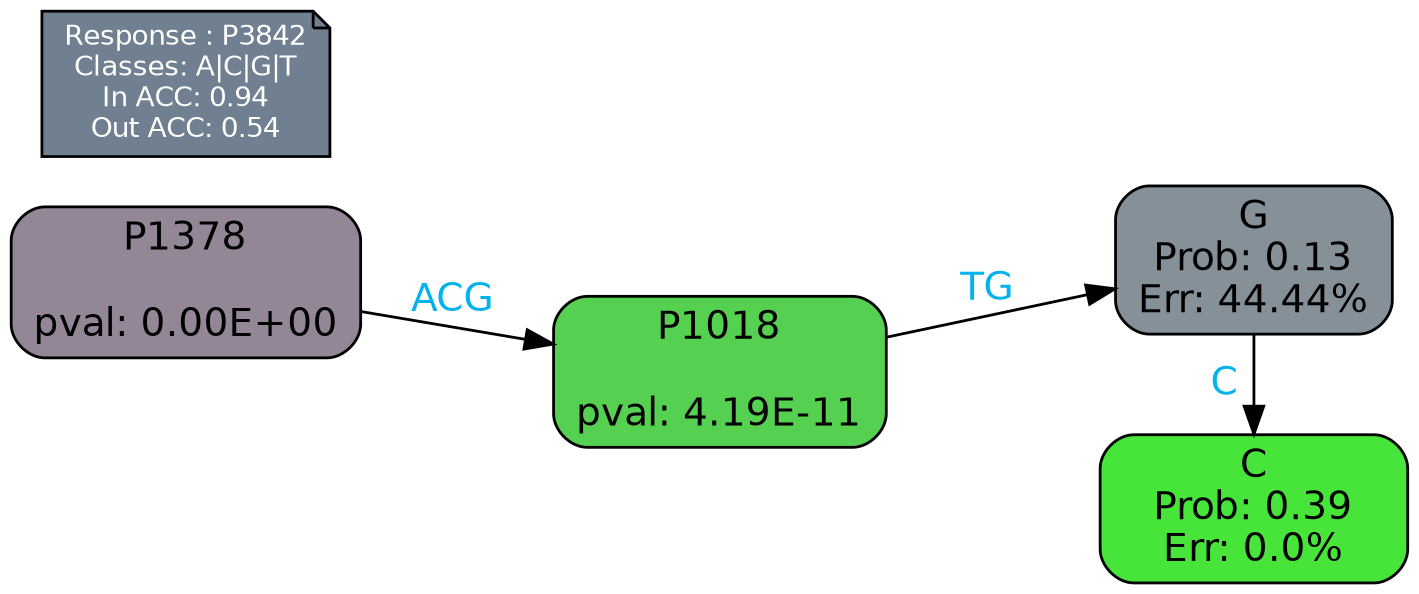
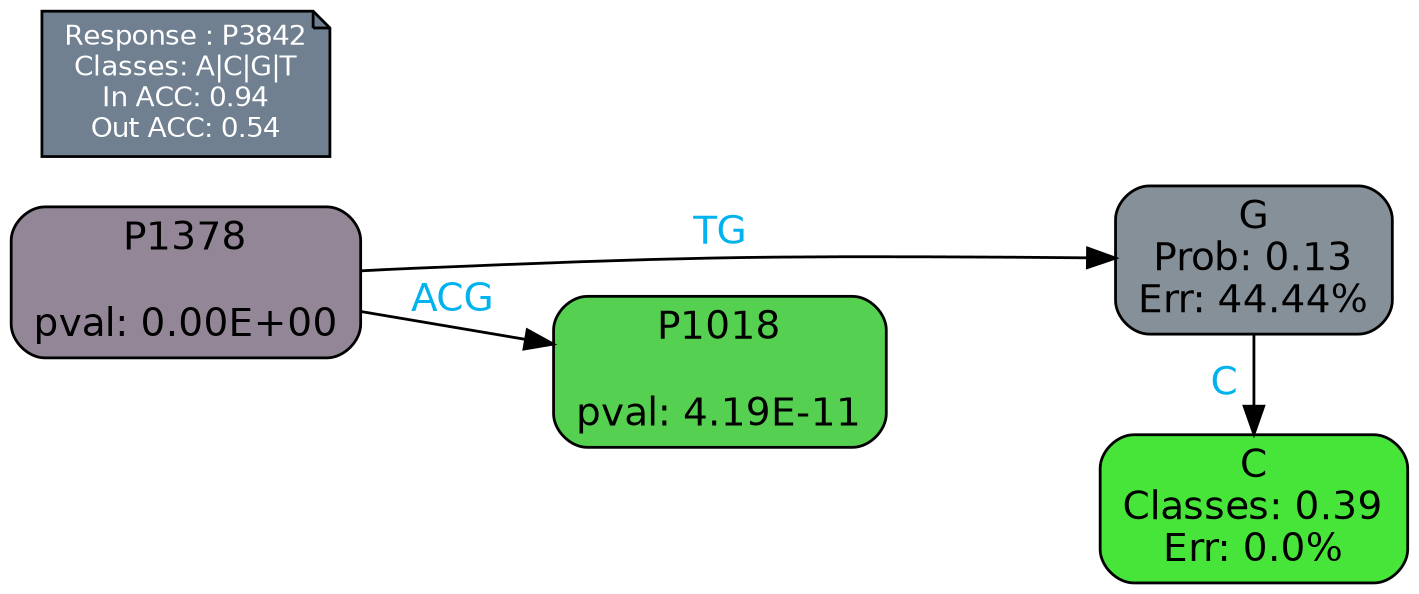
edge "P1018 pval: 4.19E-11" -> "G Prob: 0.13 Err: 44.44%": now "P1378 pval: 0.00E+00" -> "G Prob: 0.13 Err: 44.44%"
node "C Prob: 0.39 Err: 0.0%": label "C Prob: 0.39 Err: 0.0%" -> "C Classes: 0.39 Err: 0.0%"
